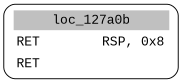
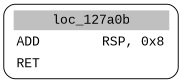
node "loc_127a0b": text "RET        RSP, 0x8" -> "ADD        RSP, 0x8"
